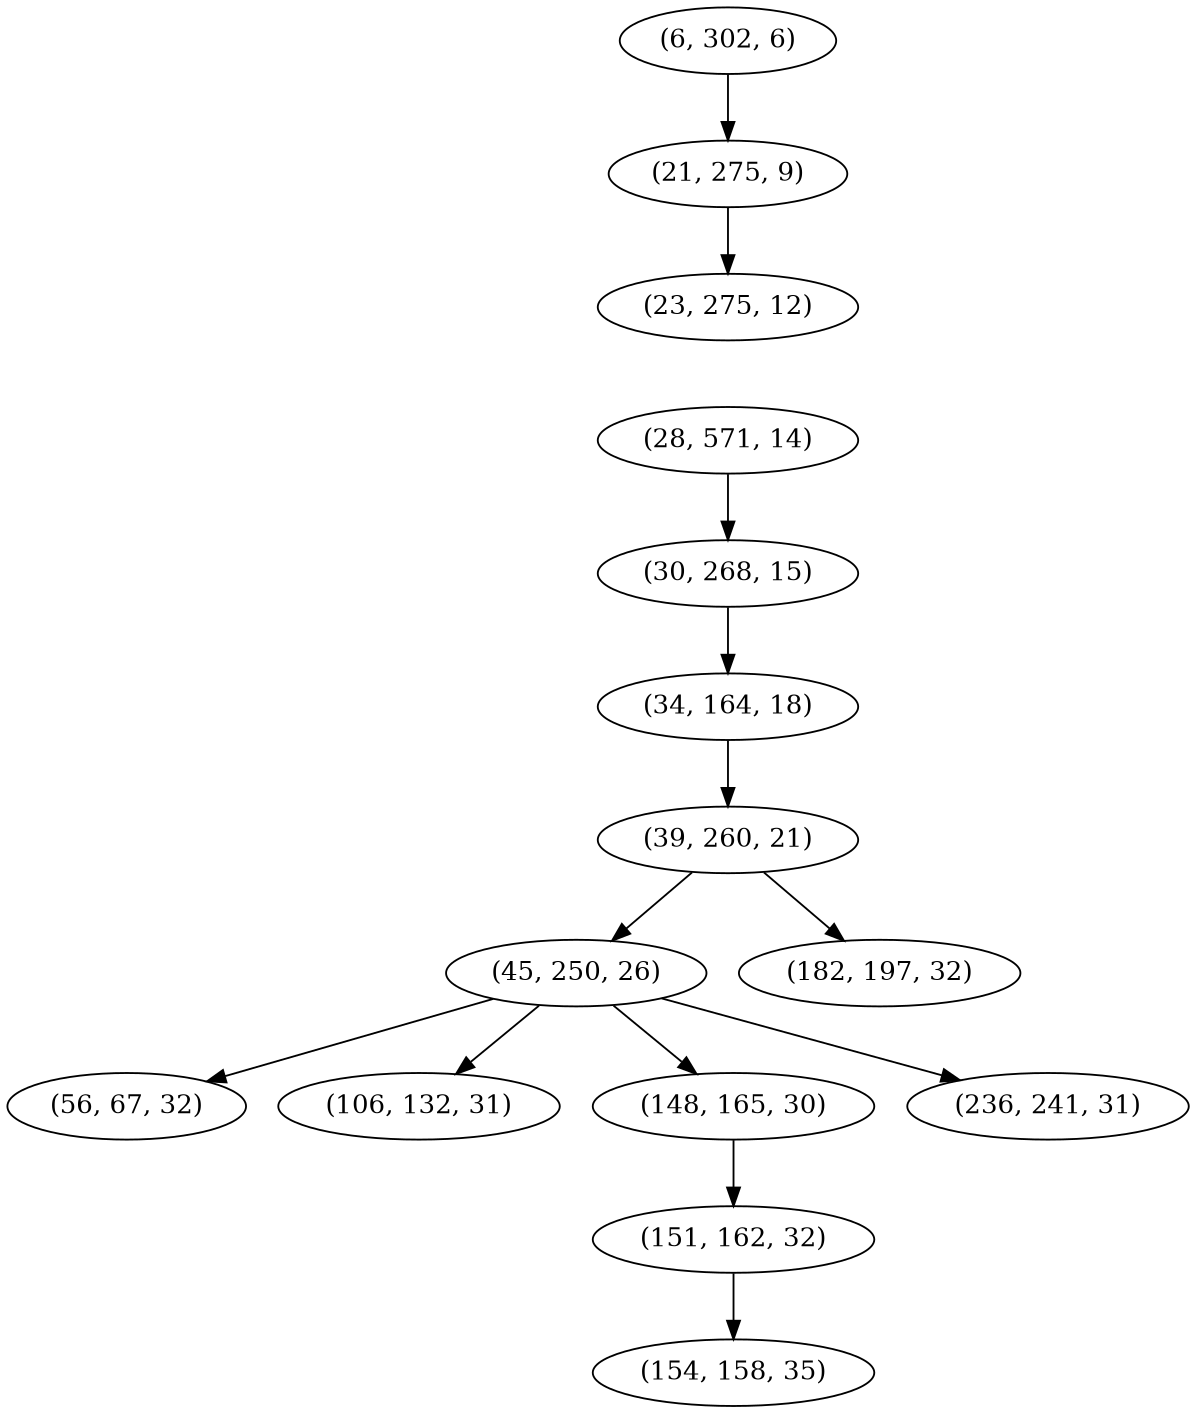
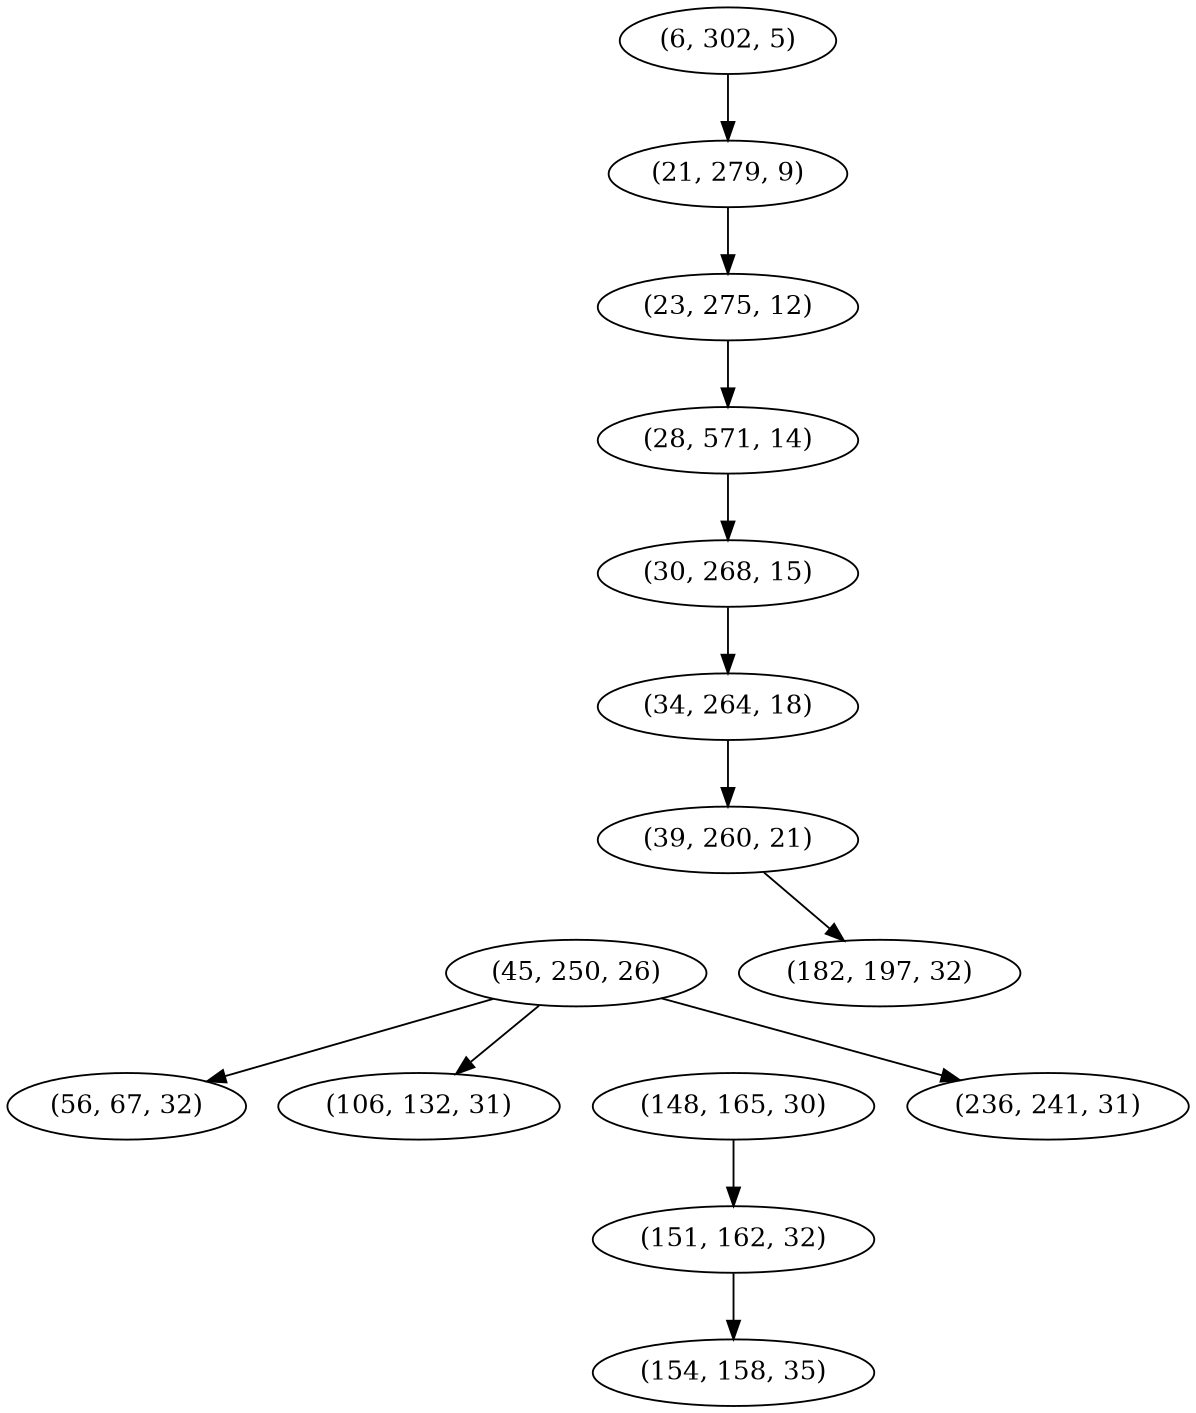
node "(6, 302, 6)": label "(6, 302, 6)" -> "(6, 302, 5)"
node "(21, 275, 9)": label "(21, 275, 9)" -> "(21, 279, 9)"
edge "(23, 275, 12)" -> "(28, 571, 14)": added
node "(34, 164, 18)": label "(34, 164, 18)" -> "(34, 264, 18)"
edge "(39, 260, 21)" -> "(45, 250, 26)": removed
edge "(45, 250, 26)" -> "(148, 165, 30)": removed
